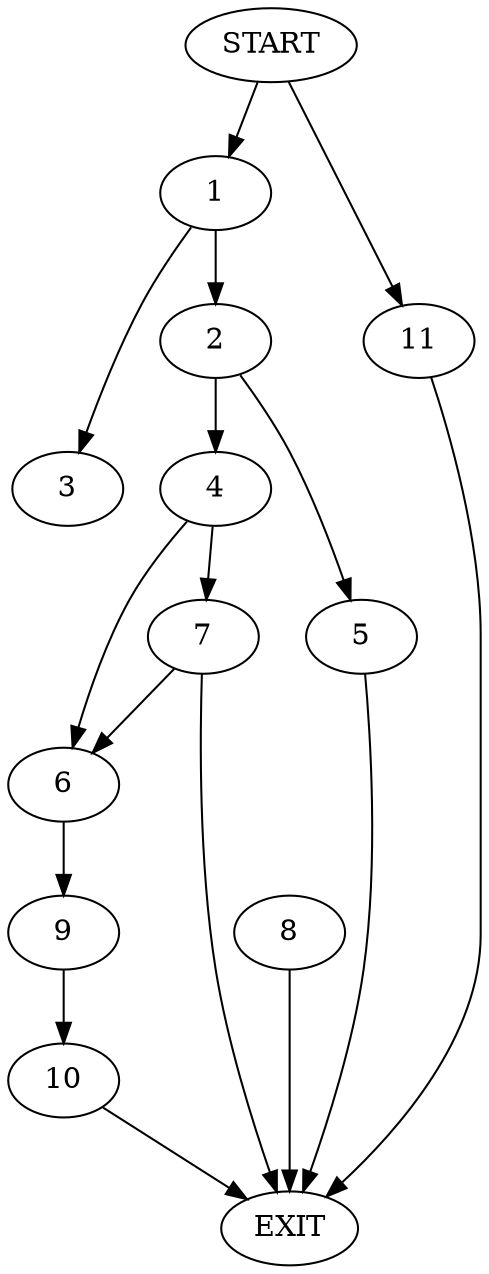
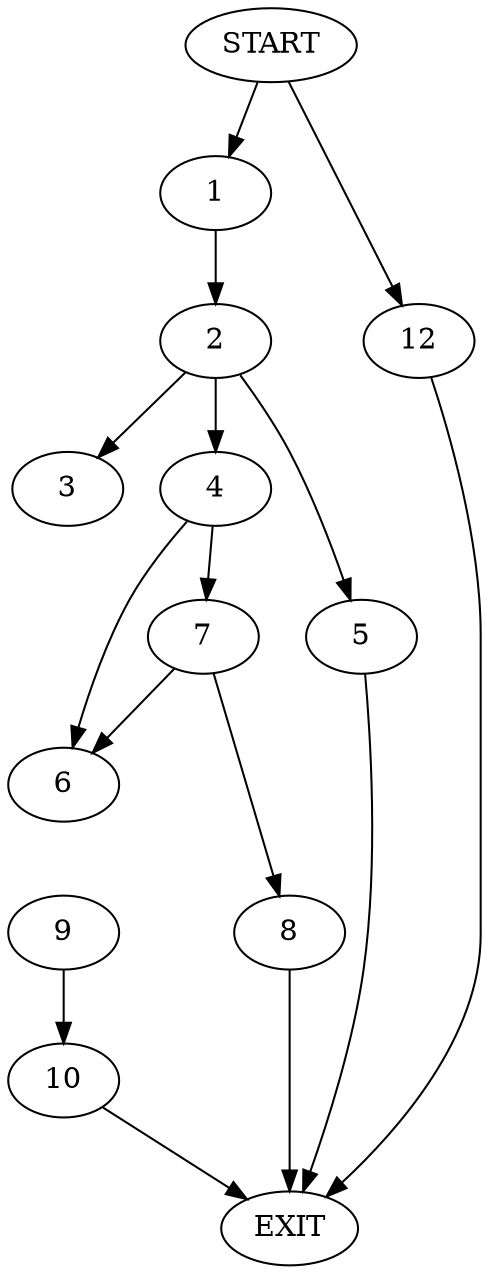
edge "1" -> "3": now "2" -> "3"
node "11": label "11" -> "12"
edge "6" -> "9": removed
edge "7" -> "EXIT": now "7" -> "8"
